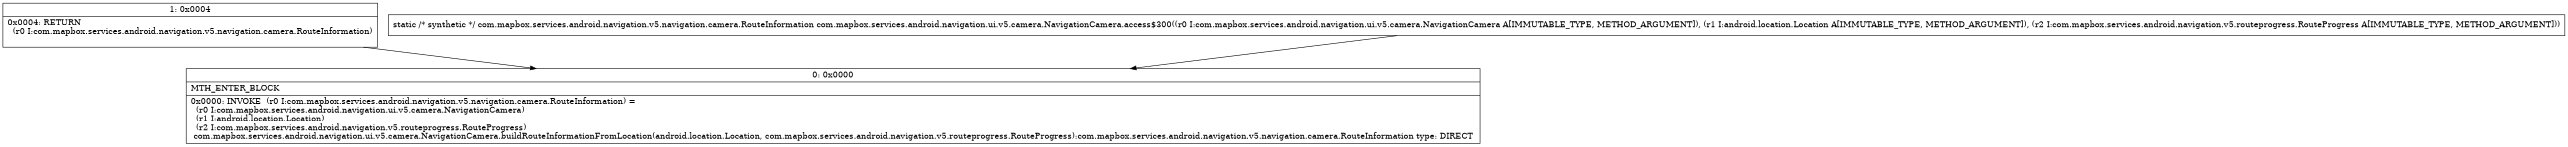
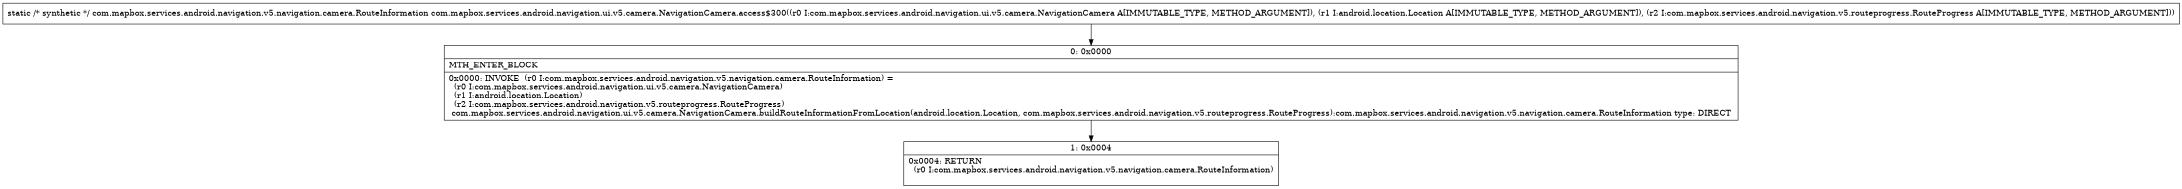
edge "1: 0x0004" -> "0: 0x0000": reversed
